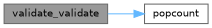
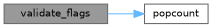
node "validate_validate": label "validate_validate" -> "validate_flags"
